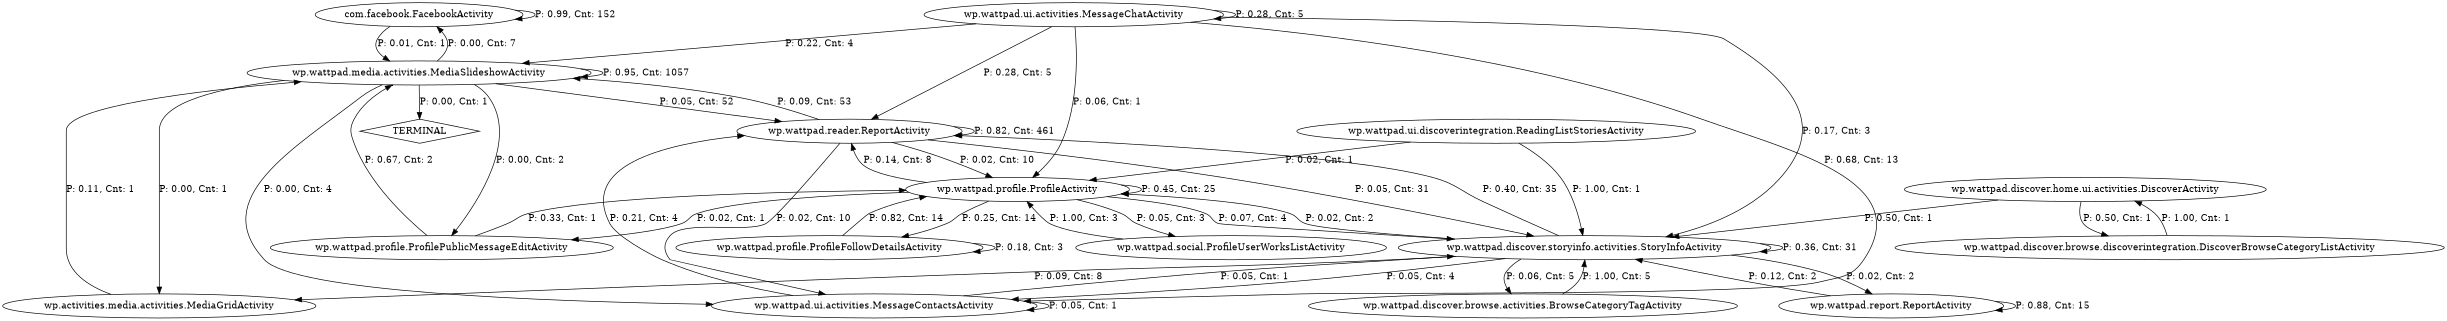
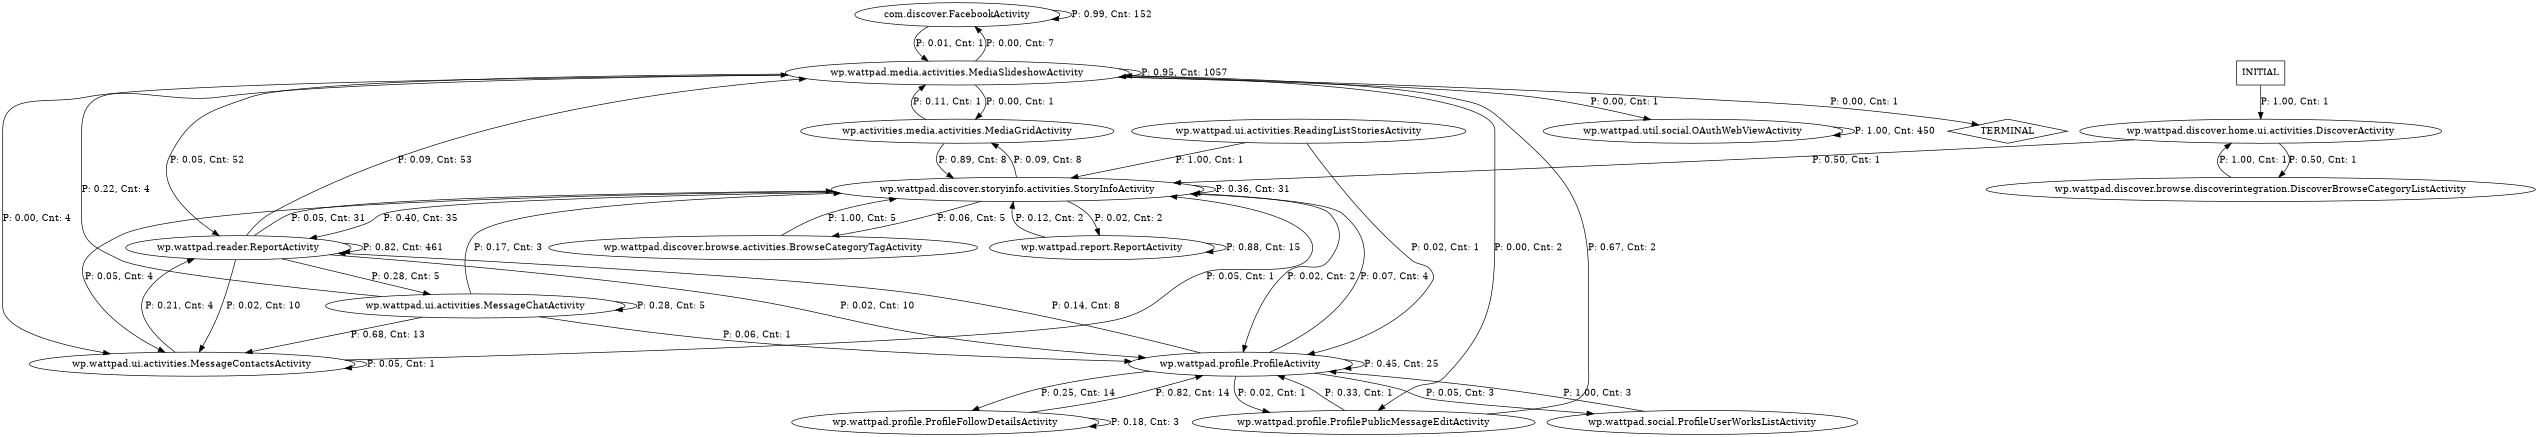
node "com.facebook.FacebookActivity": label "com.facebook.FacebookActivity" -> "com.discover.FacebookActivity"
edge "wp.wattpad.ui.activities.MessageChatActivity" -> "wp.wattpad.reader.ReportActivity": reversed
node "INITIAL": added
node "wp.wattpad.ui.discoverintegration.ReadingListStoriesActivity": label "wp.wattpad.ui.discoverintegration.ReadingListStoriesActivity" -> "wp.wattpad.ui.activities.ReadingListStoriesActivity"
node "wp.wattpad.util.social.OAuthWebViewActivity": added
edge "wp.activities.media.activities.MediaGridActivity" -> "wp.wattpad.discover.storyinfo.activities.StoryInfoActivity": added, label "P: 0.89, Cnt: 8"
